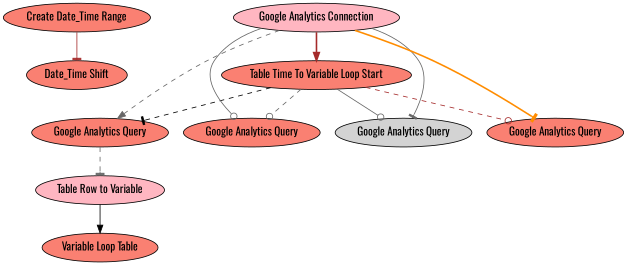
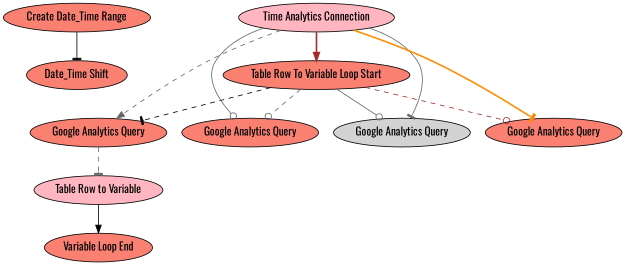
node "Google Analytics Connection": label "Google Analytics Connection" -> "Time Analytics Connection"
edge "Create Date_Time Range" -> "Date_Time Shift": color brown -> black
node "Table Time To Variable Loop Start": label "Table Time To Variable Loop Start" -> "Table Row To Variable Loop Start"
node "Variable Loop Table": label "Variable Loop Table" -> "Variable Loop End"
